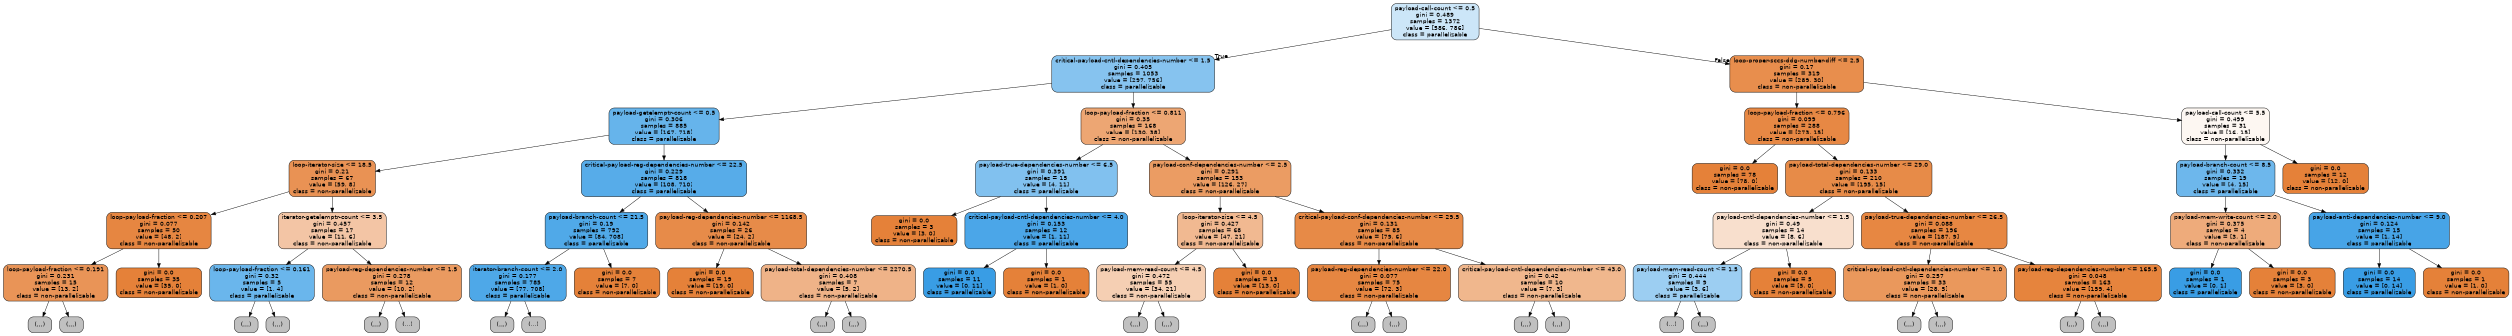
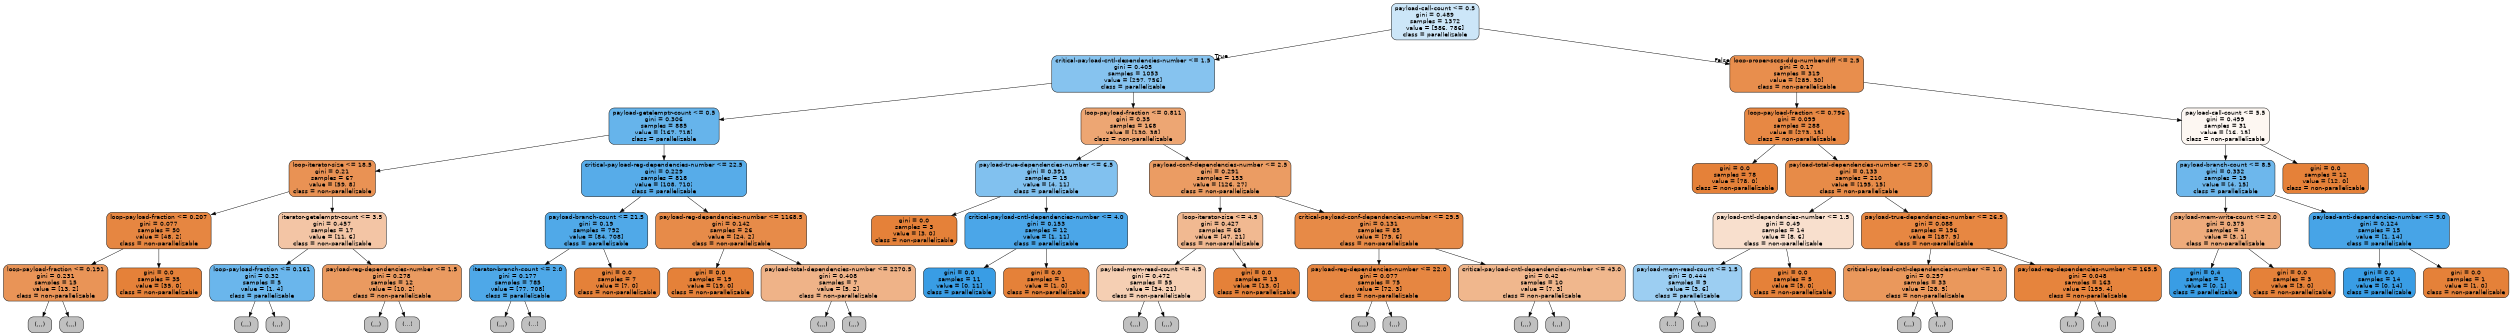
node "gini = 0.0 samples = 1 value = [0, 1] class = parallelizable": label "gini = 0.0 samples = 1 value = [0, 1] class = parallelizable" -> "gini = 0.4 samples = 1 value = [0, 1] class = parallelizable"
